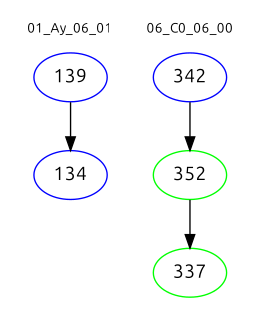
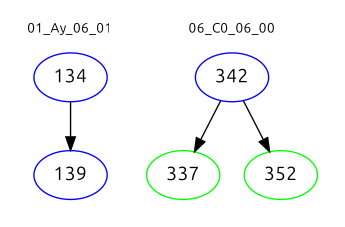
edge "139" -> "134": reversed
edge "352" -> "337": now "342" -> "337"
